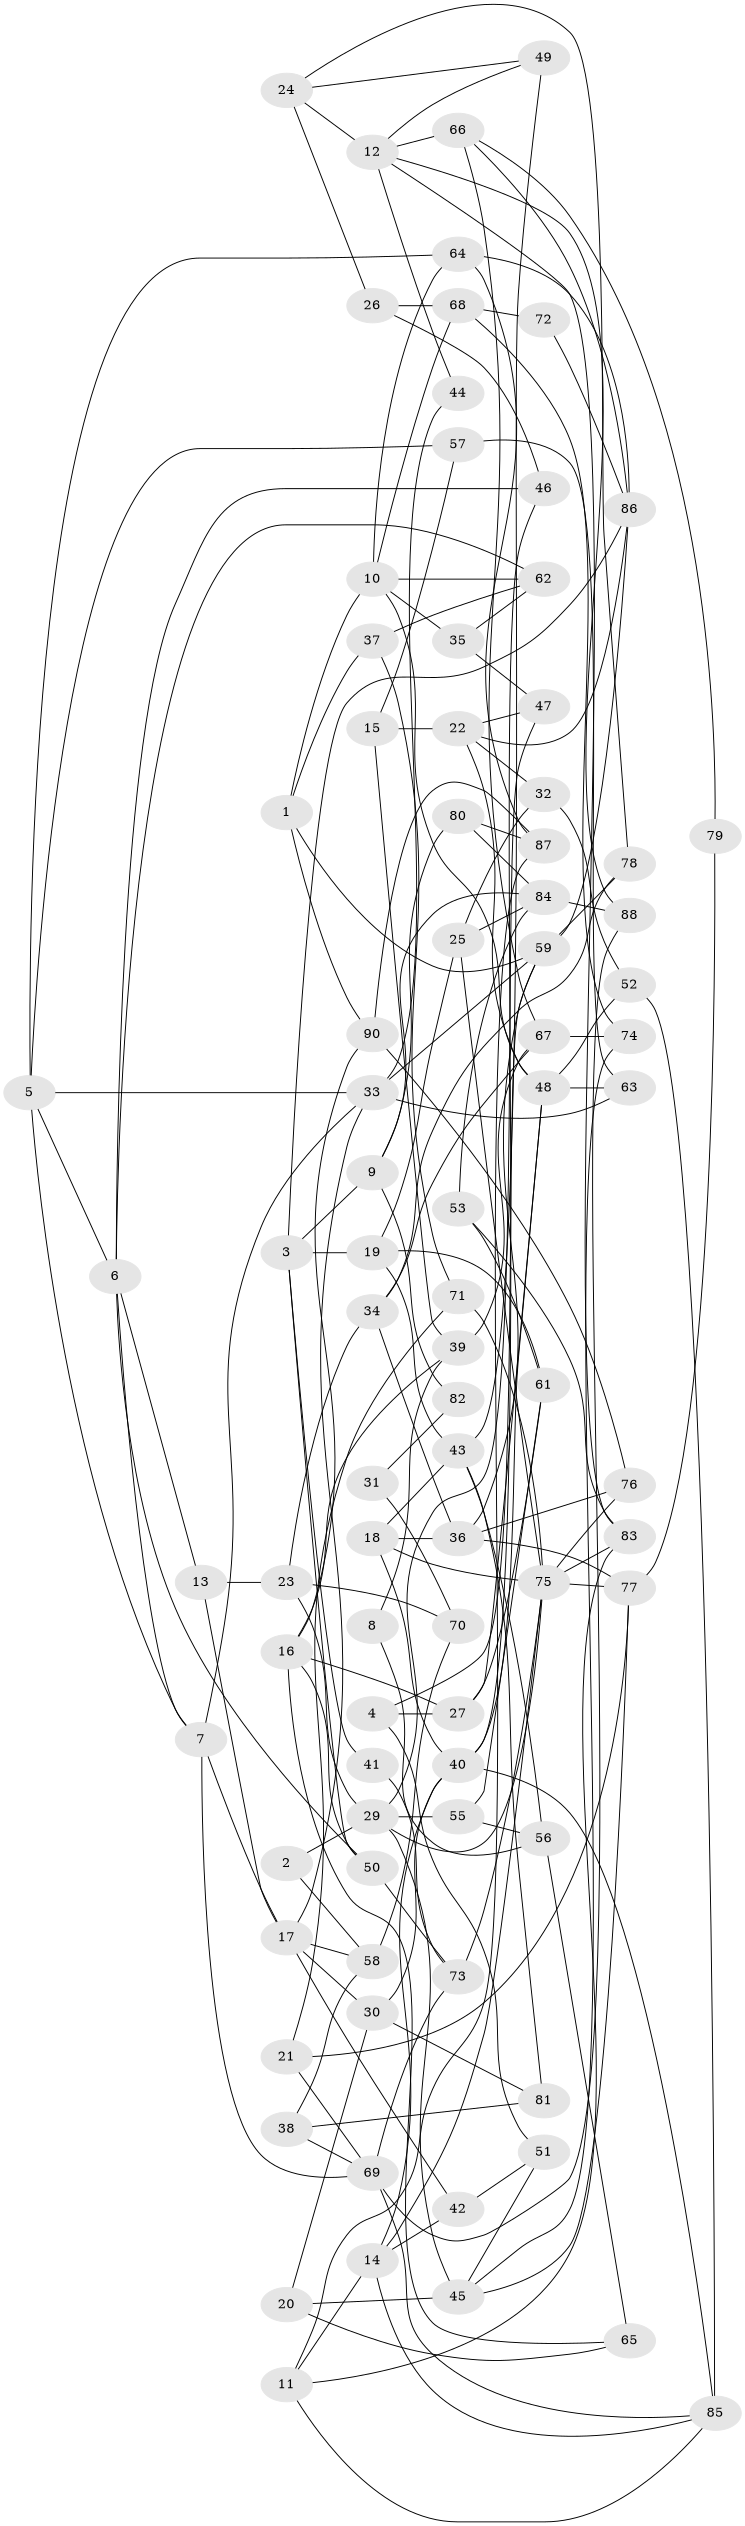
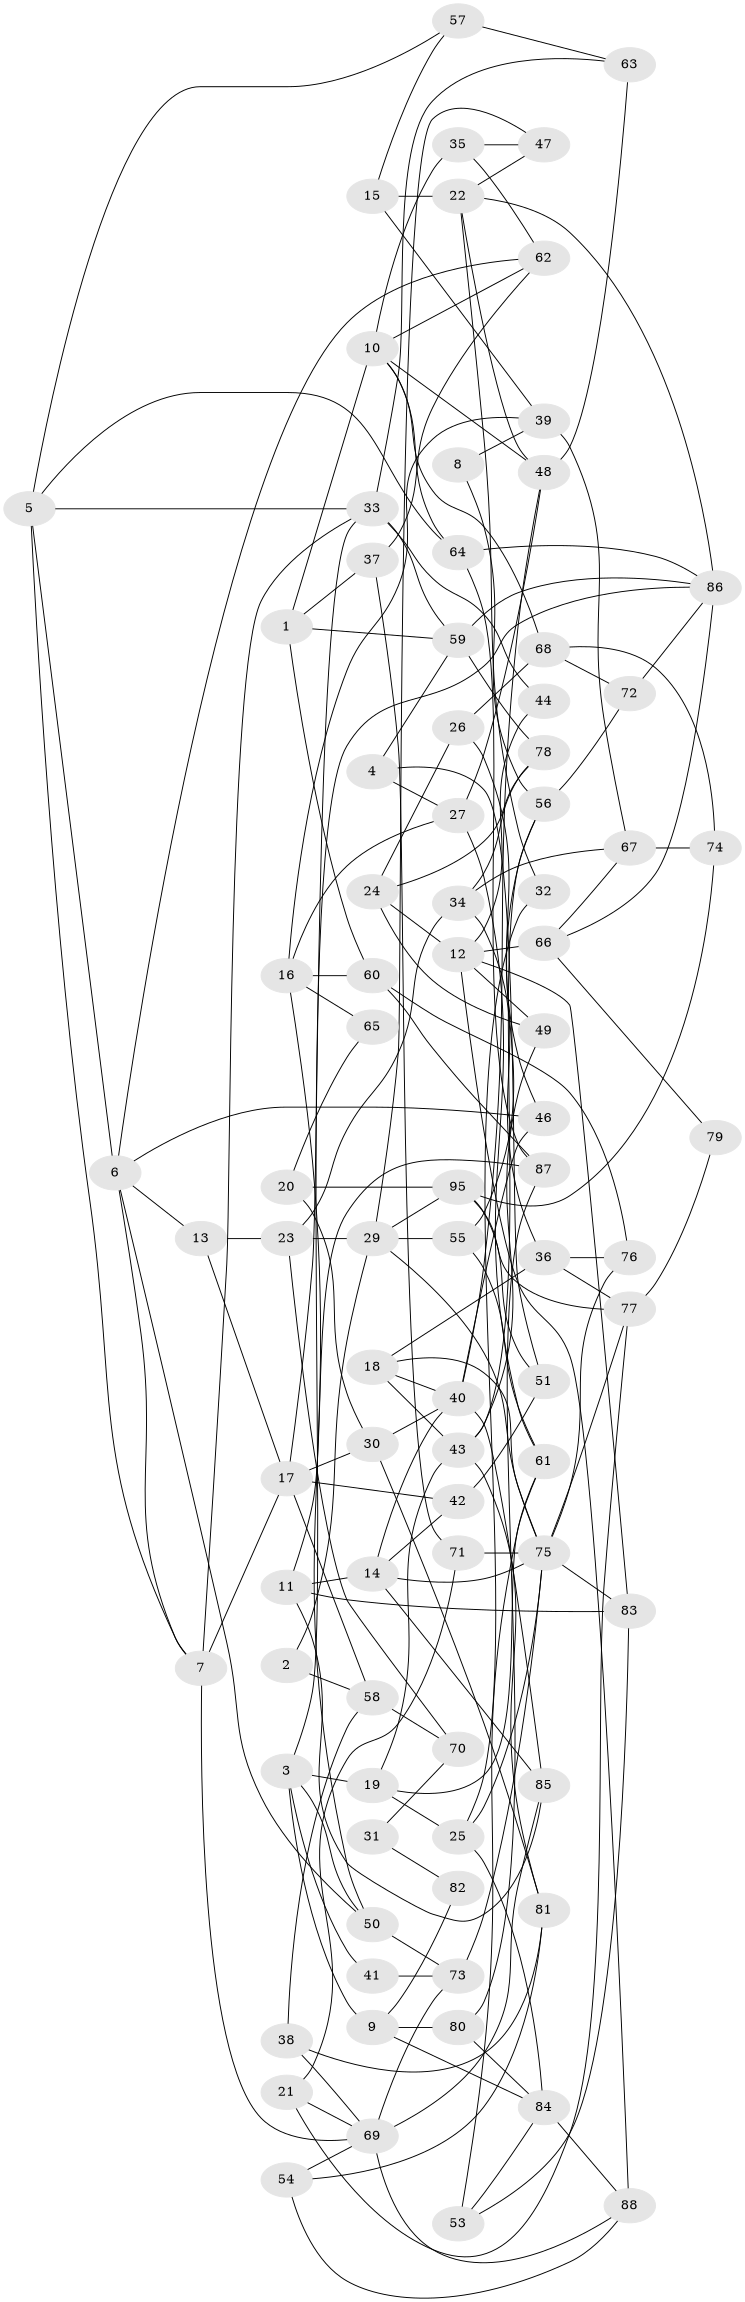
node "52": removed
node "90": label "90" -> "60"
edge "59" -- "36": removed
edge "56" -- "65": now "56" -- "72"
node "54": added
node "45": label "45" -> "95"
